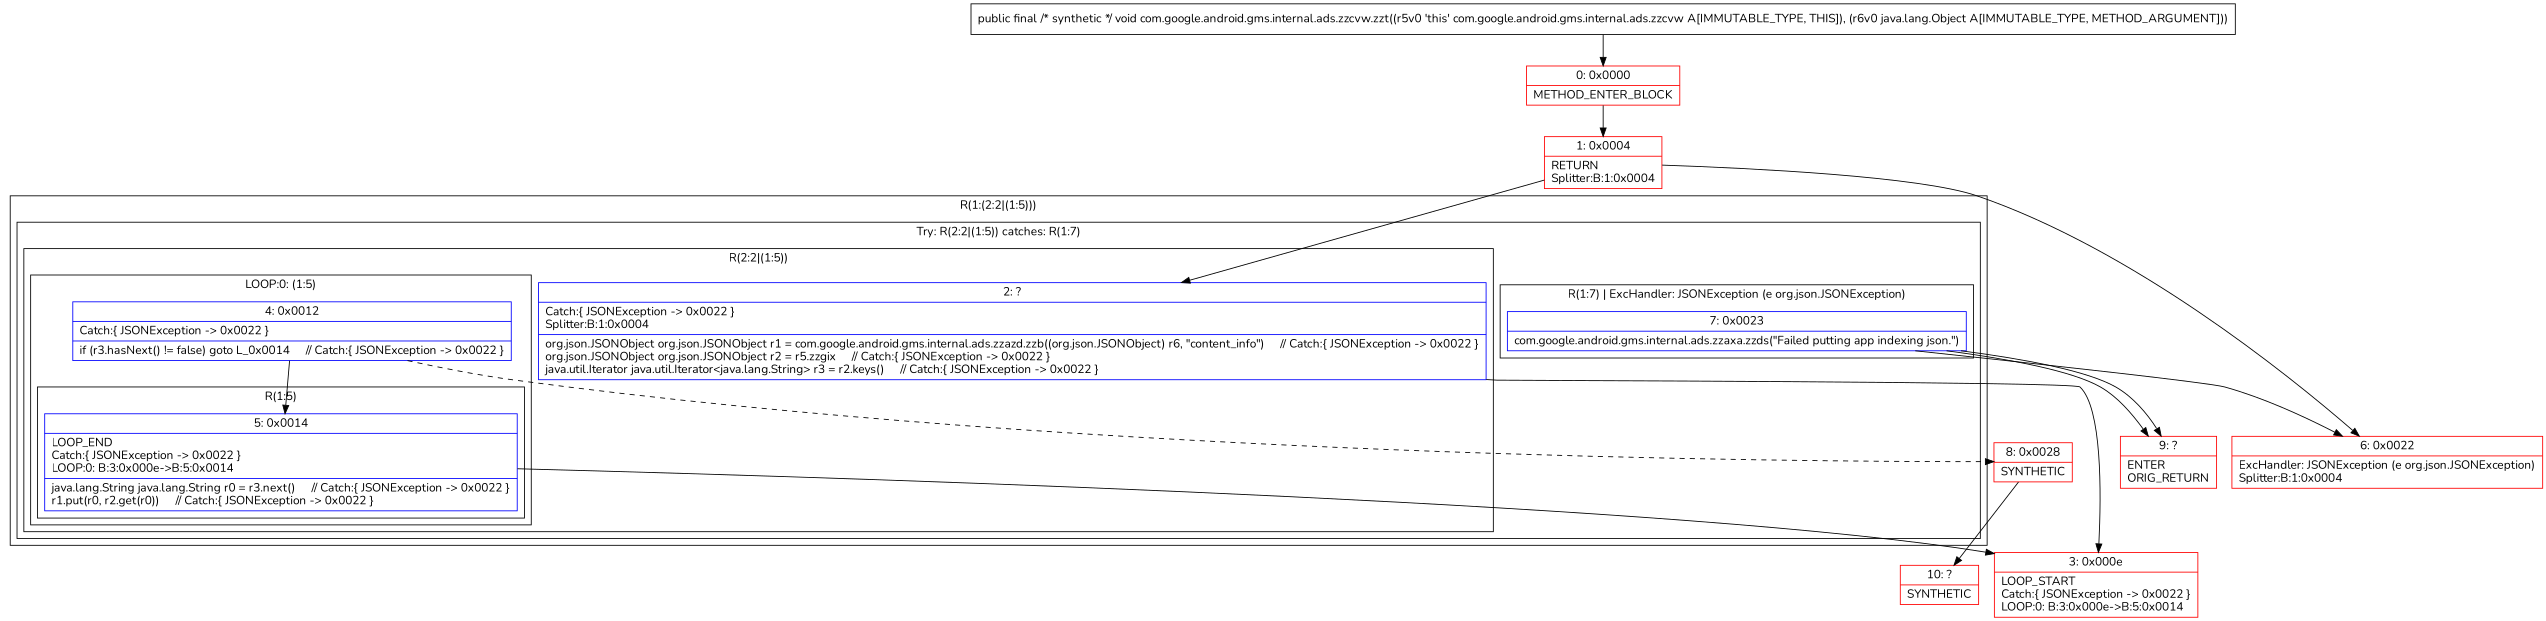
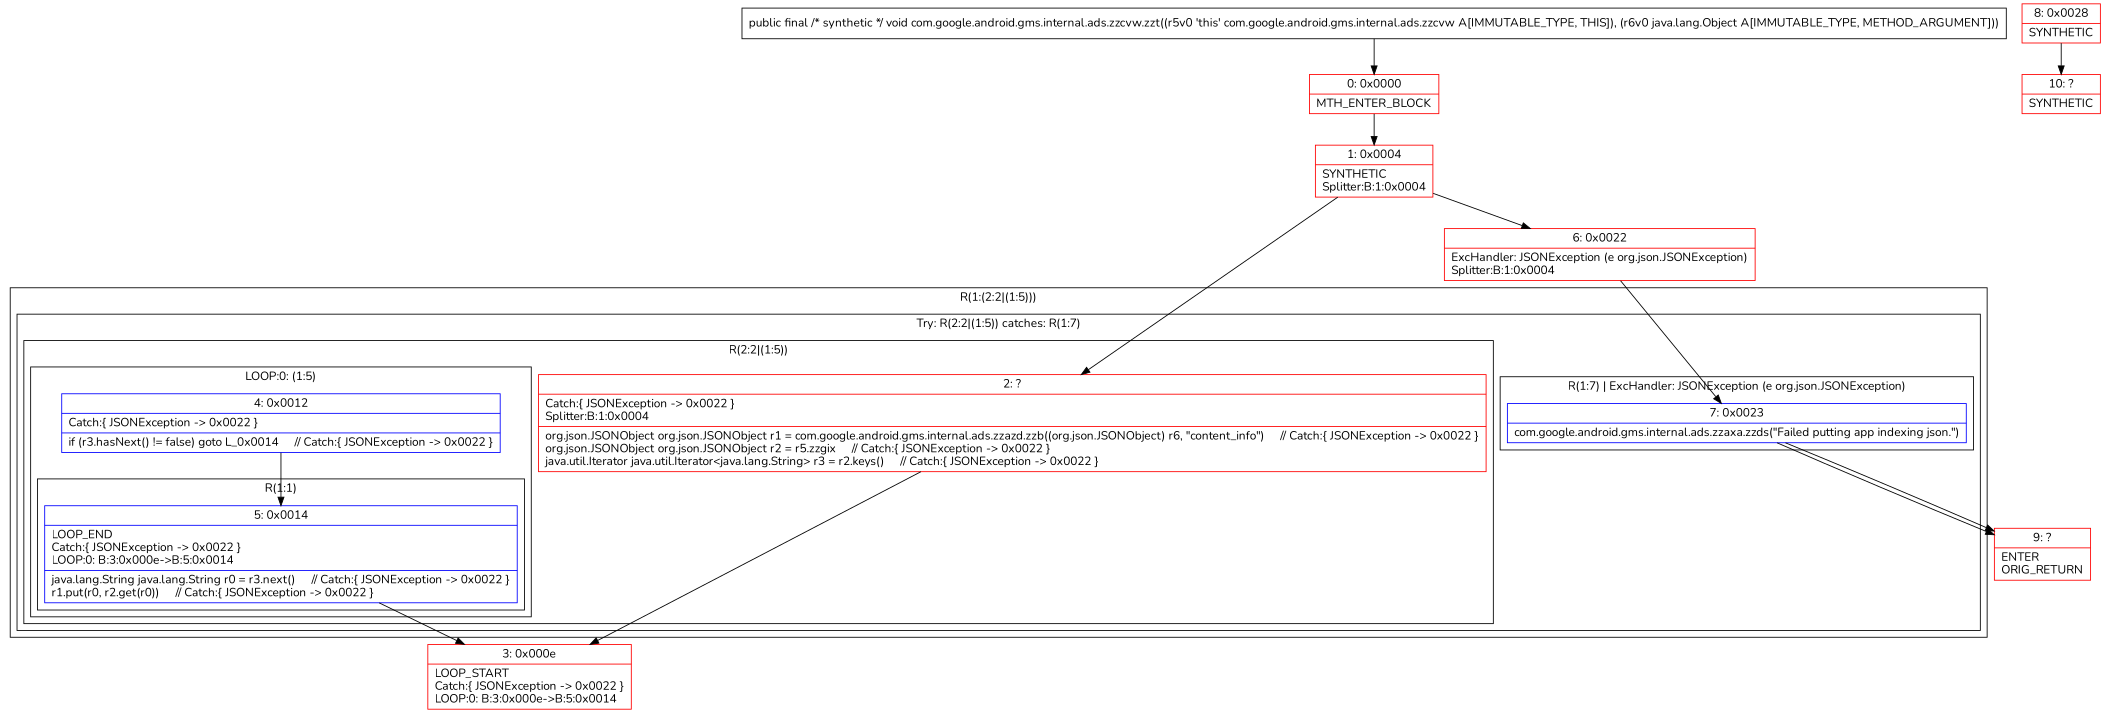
node "0: 0x0000": text "METHOD_ENTER_BLOCK" -> "MTH_ENTER_BLOCK"
node "1: 0x0004": text "RETURN" -> "SYNTHETIC"
node "2: ?": color blue -> red
edge "7: 0x0023" -> "6: 0x0022": reversed
cluster "R(1:5)": label "R(1:5)" -> "R(1:1)"
edge "4: 0x0012" -> "8: 0x0028": removed
